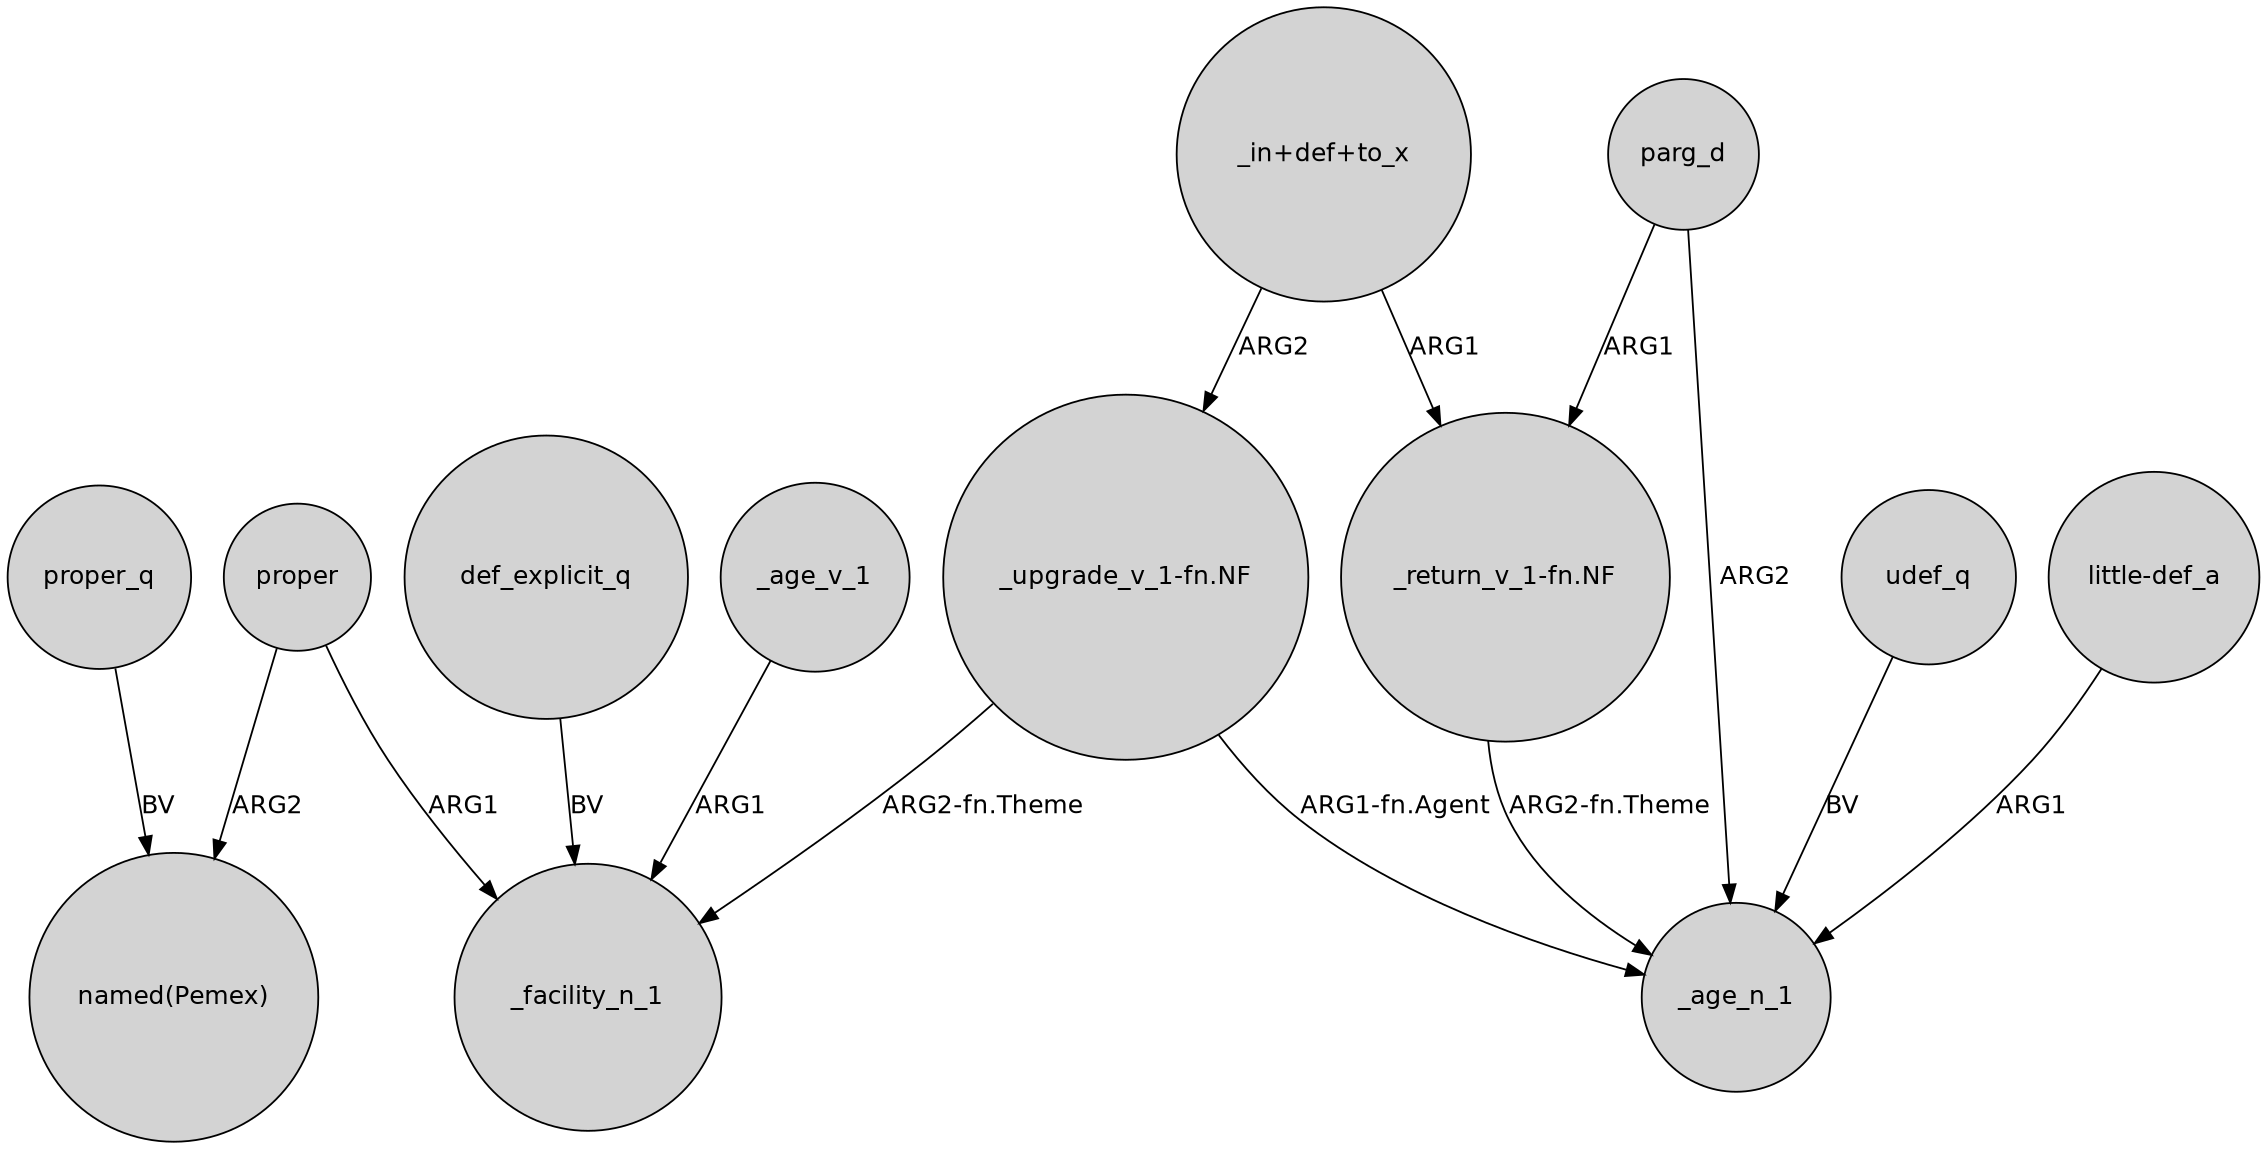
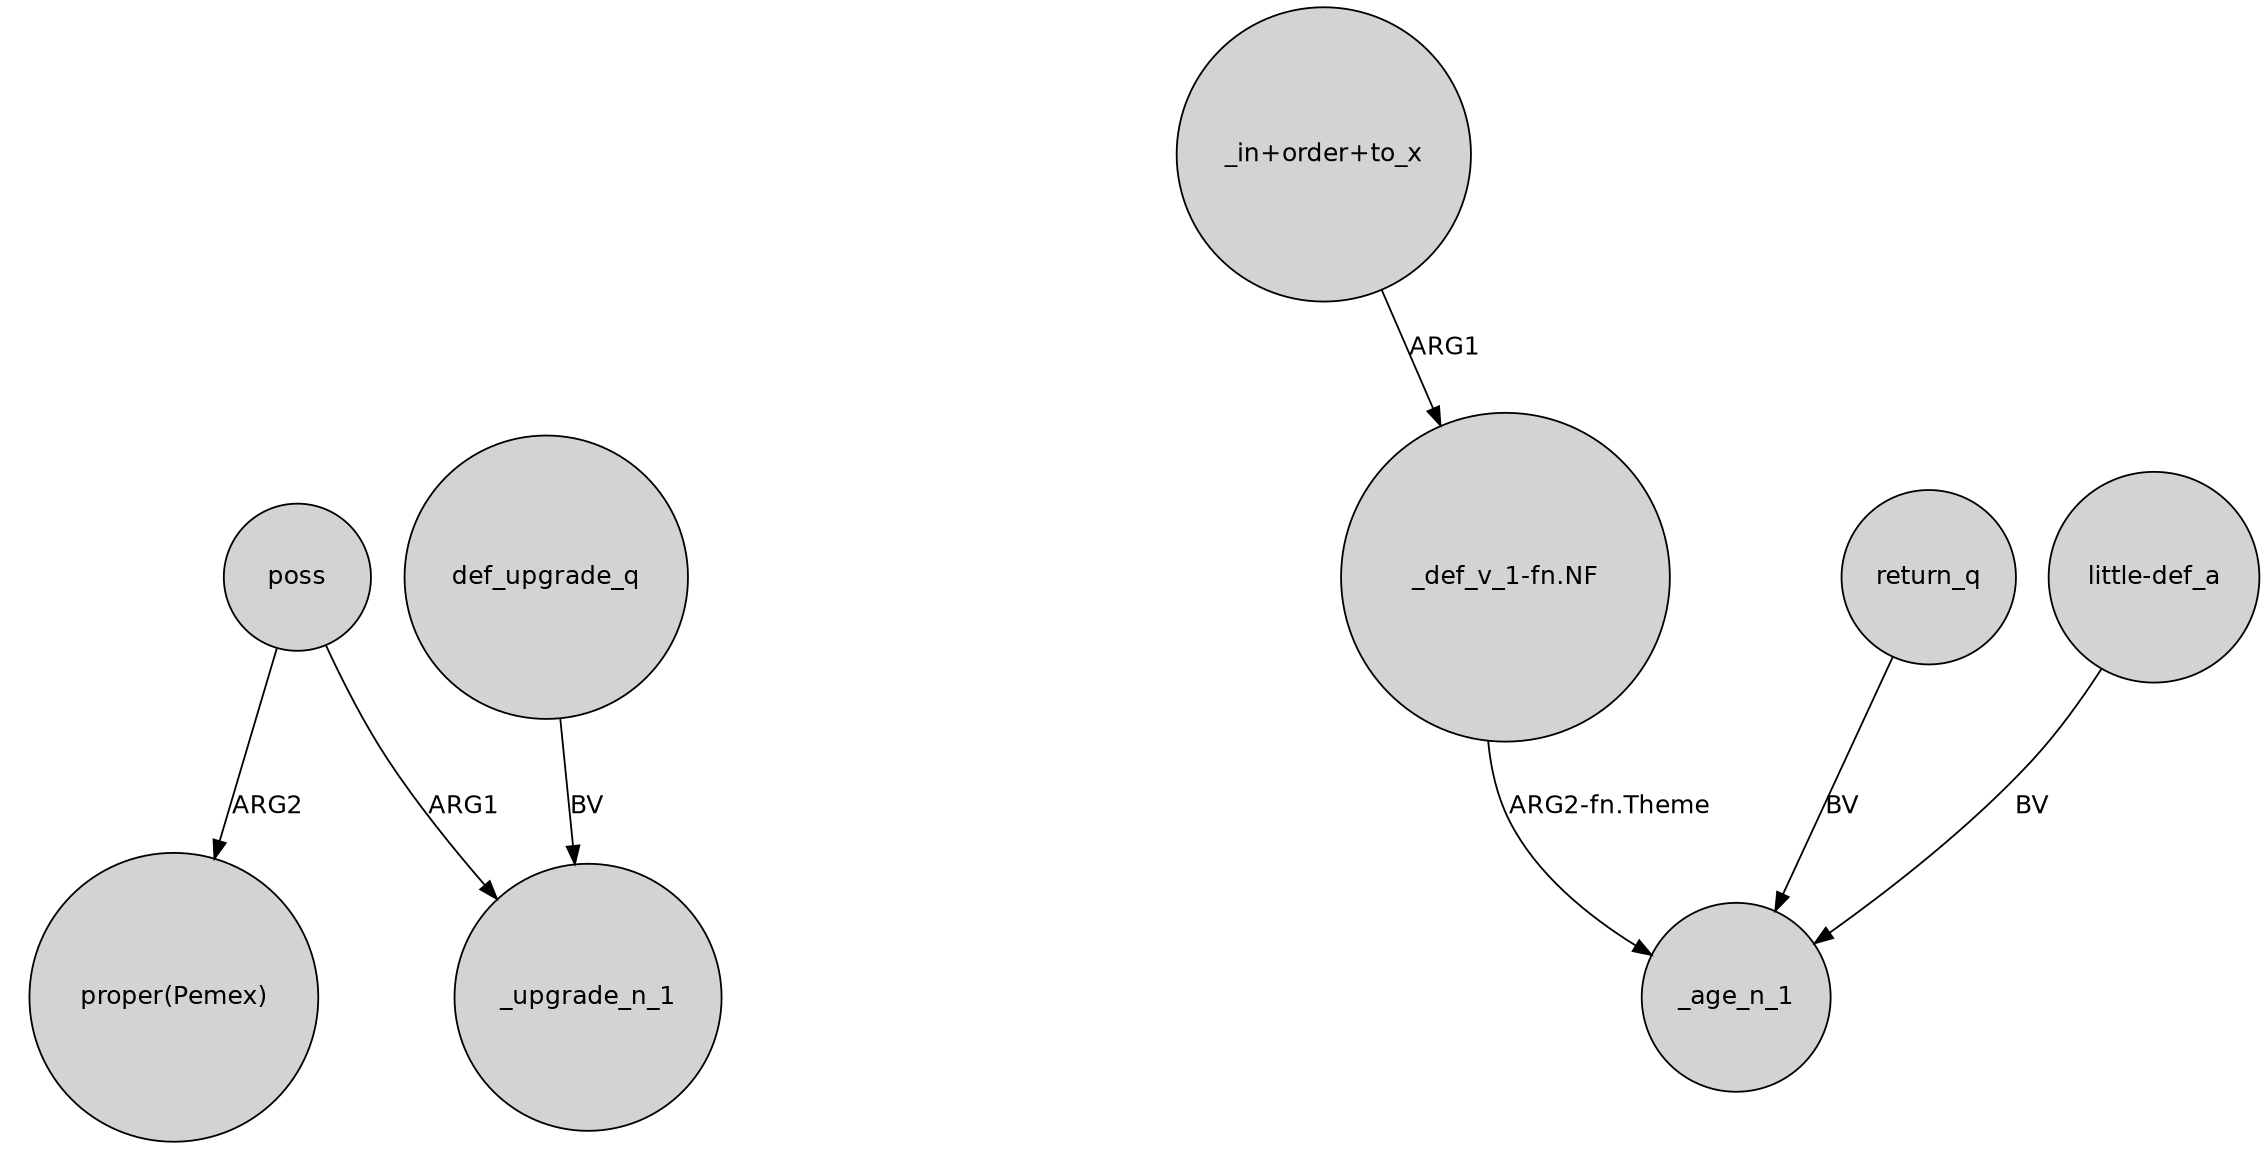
node "_in+def+to_x": label "_in+def+to_x" -> "_in+order+to_x"
node "parg_d": removed
node "proper_q": removed
node "proper": label "proper" -> "poss"
node "def_explicit_q": label "def_explicit_q" -> "def_upgrade_q"
node "_age_v_1": removed
node "_upgrade_v_1-fn.NF": removed
node "_return_v_1-fn.NF": label "_return_v_1-fn.NF" -> "_def_v_1-fn.NF"
node "udef_q": label "udef_q" -> "return_q"
edge "little-def_a" -> "_age_n_1": label "ARG1" -> "BV"
node "named(Pemex)": label "named(Pemex)" -> "proper(Pemex)"
node "_facility_n_1": label "_facility_n_1" -> "_upgrade_n_1"
